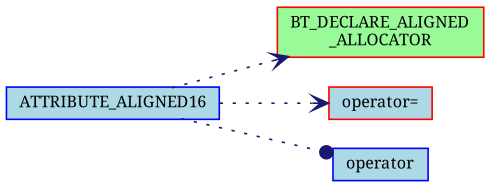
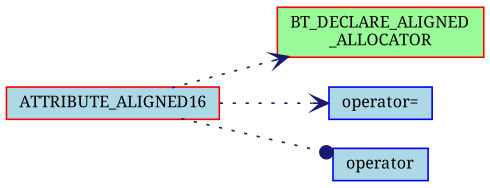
node "ATTRIBUTE_ALIGNED16": color blue -> red
node "operator=": color red -> blue
